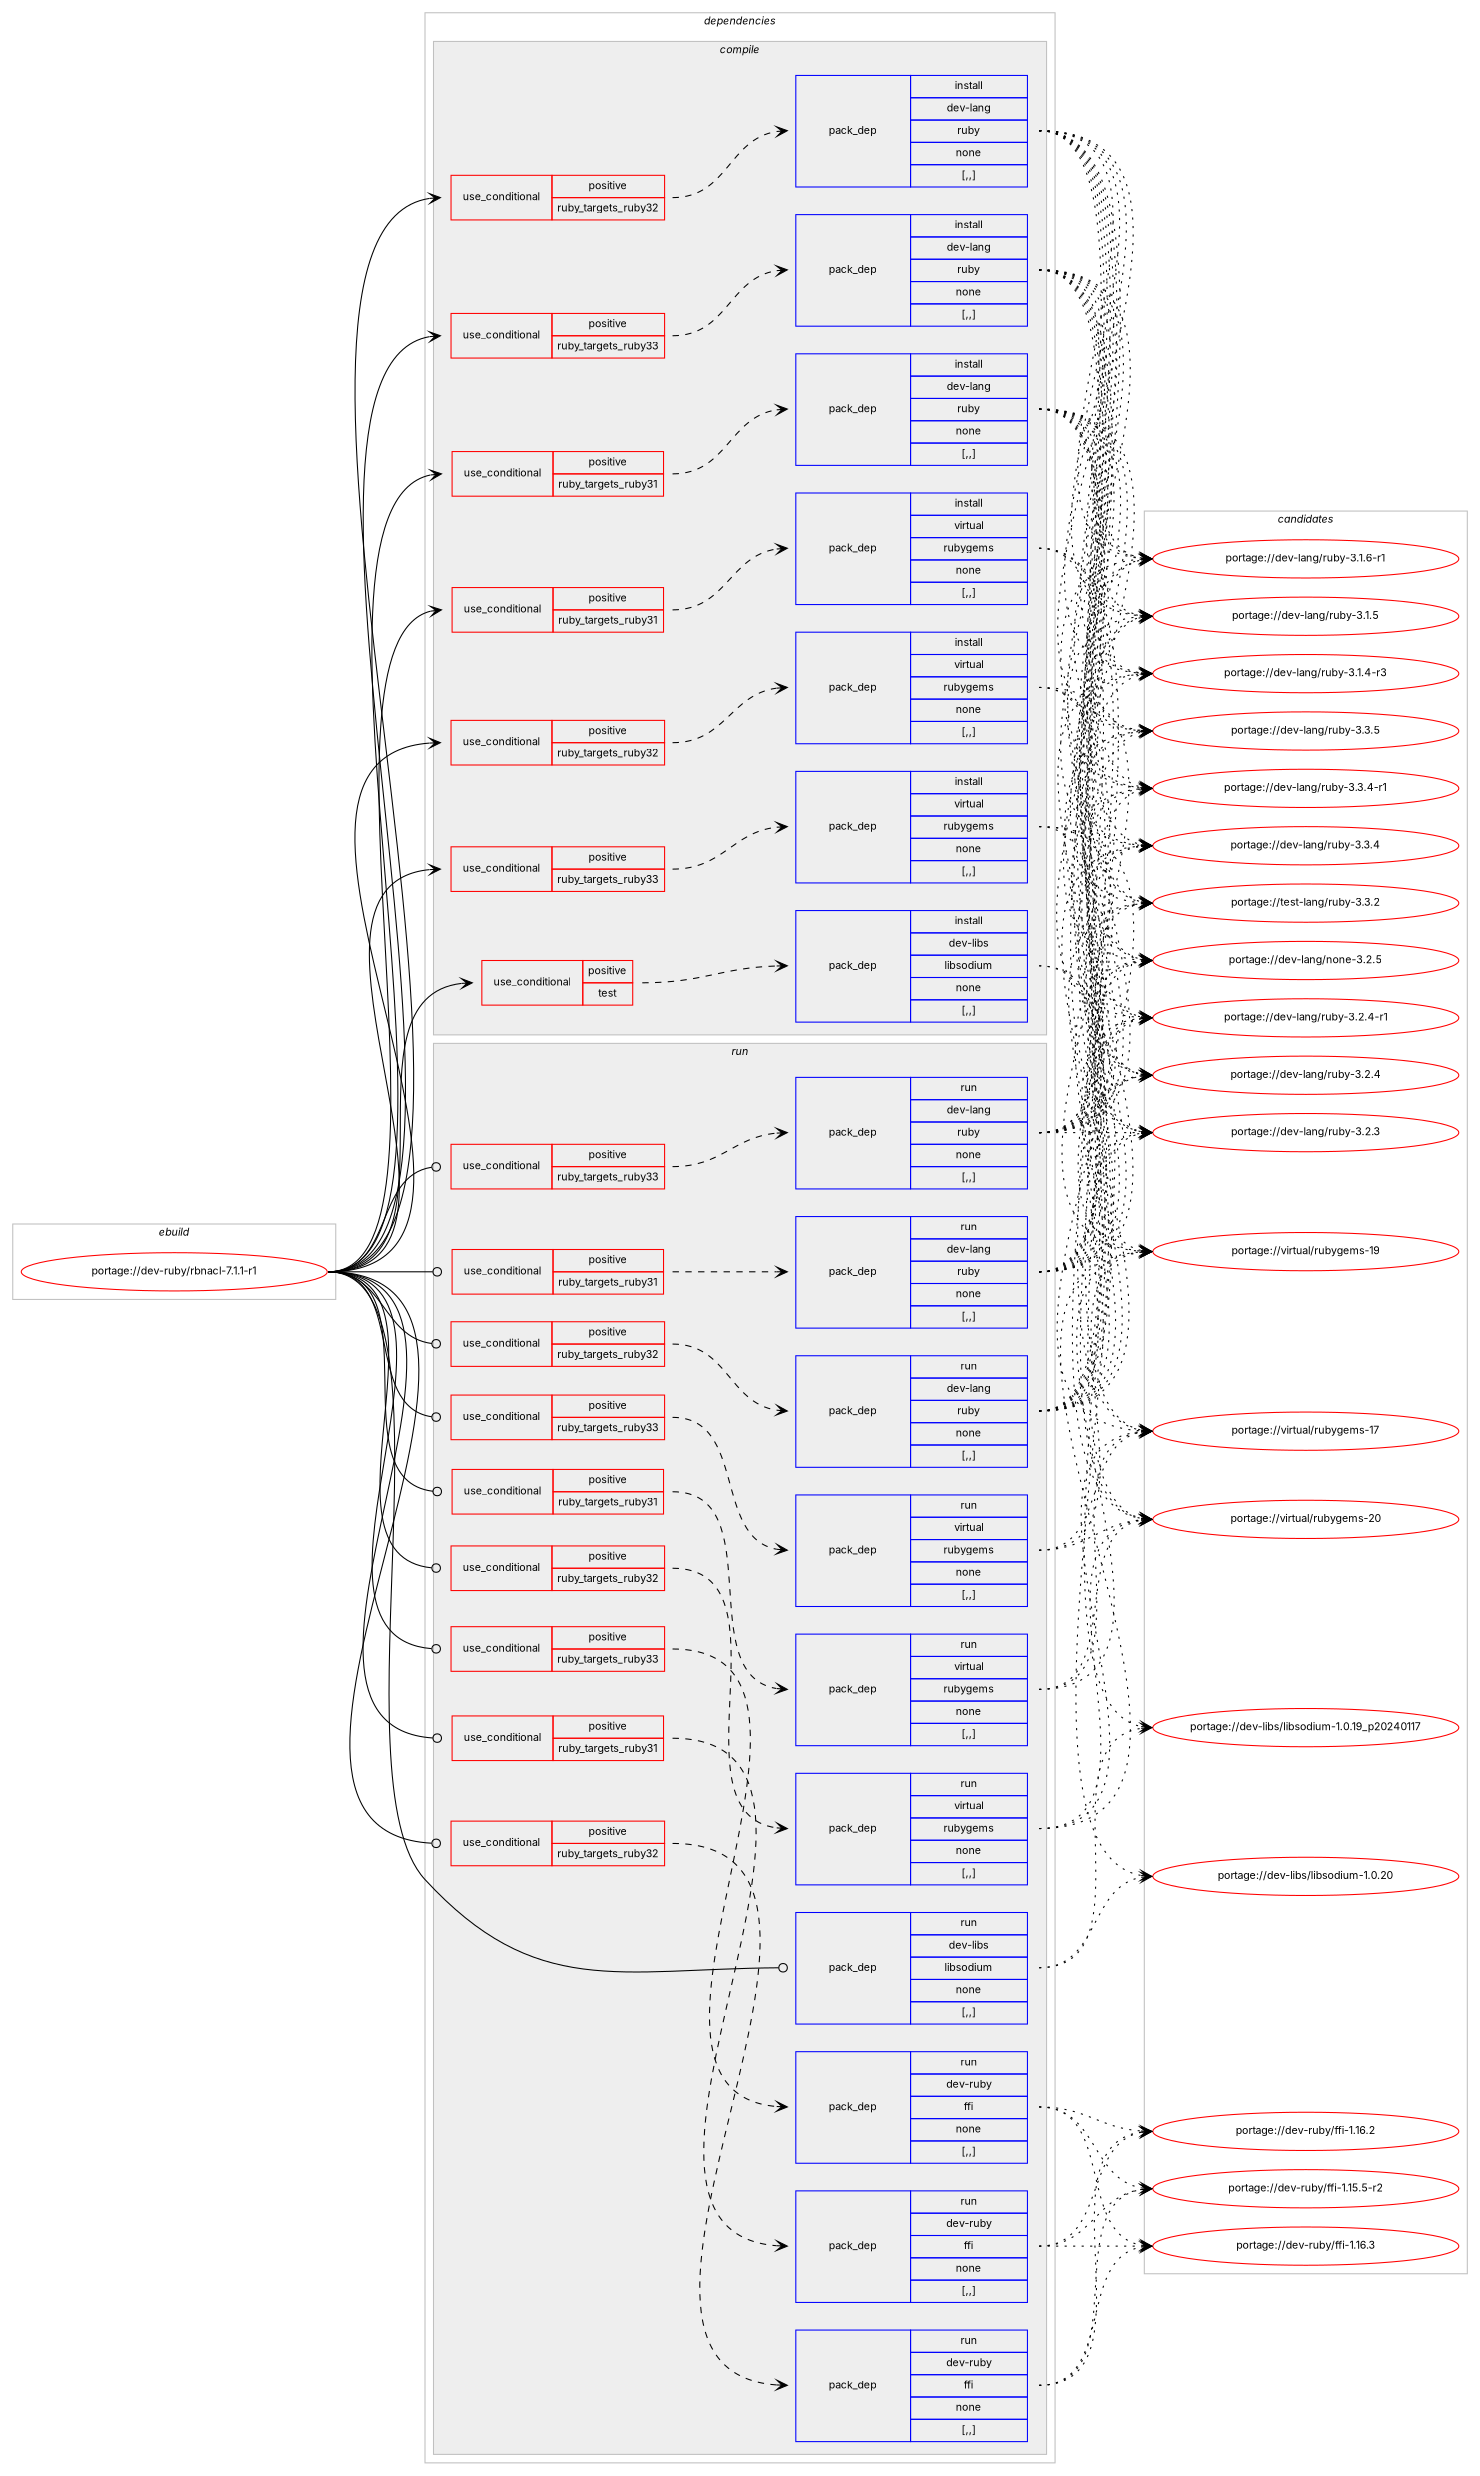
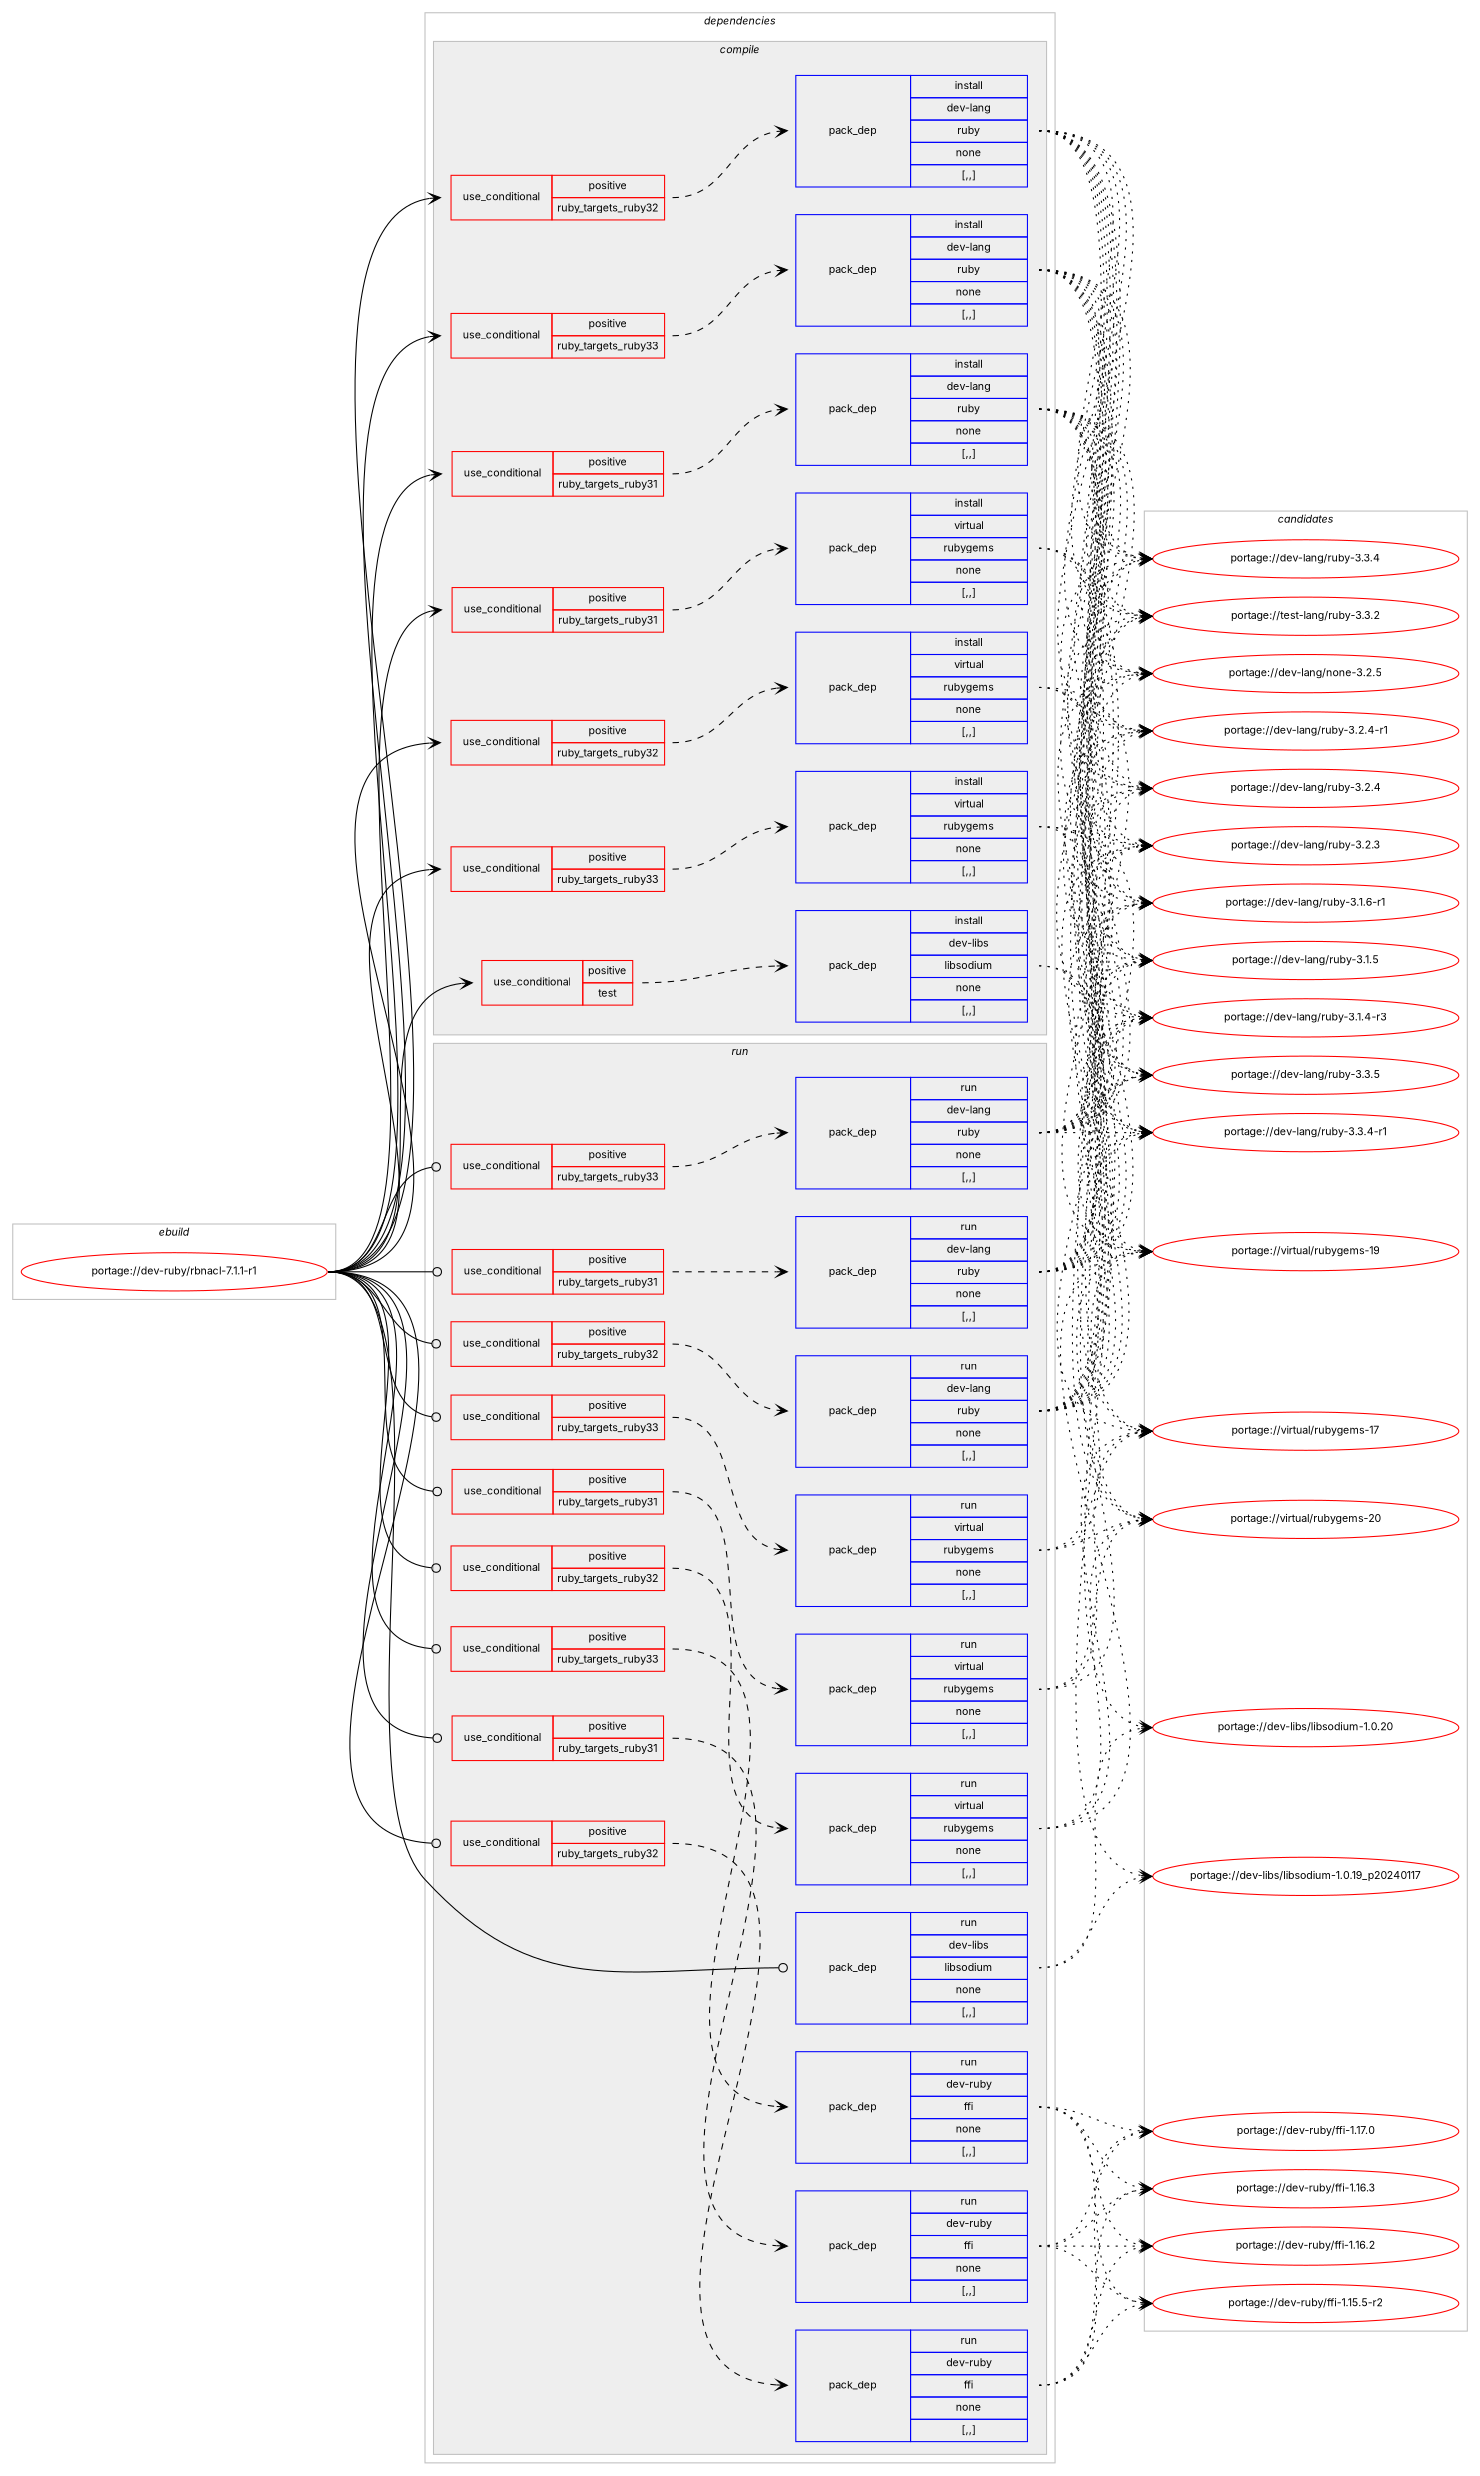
node "portage://dev-ruby/ffi-1.17.0": added
